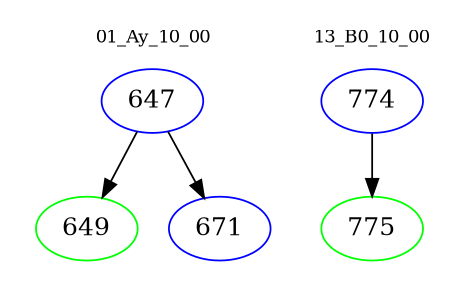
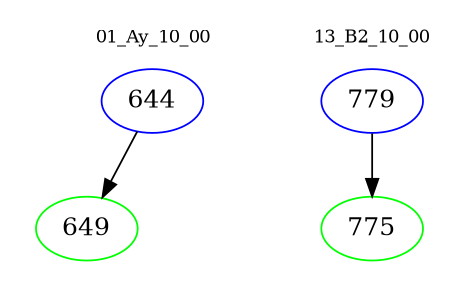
cluster "13_B0_10_00": label "13_B0_10_00" -> "13_B2_10_00"
node "647": label "647" -> "644"
node "774": label "774" -> "779"
node "671": removed
